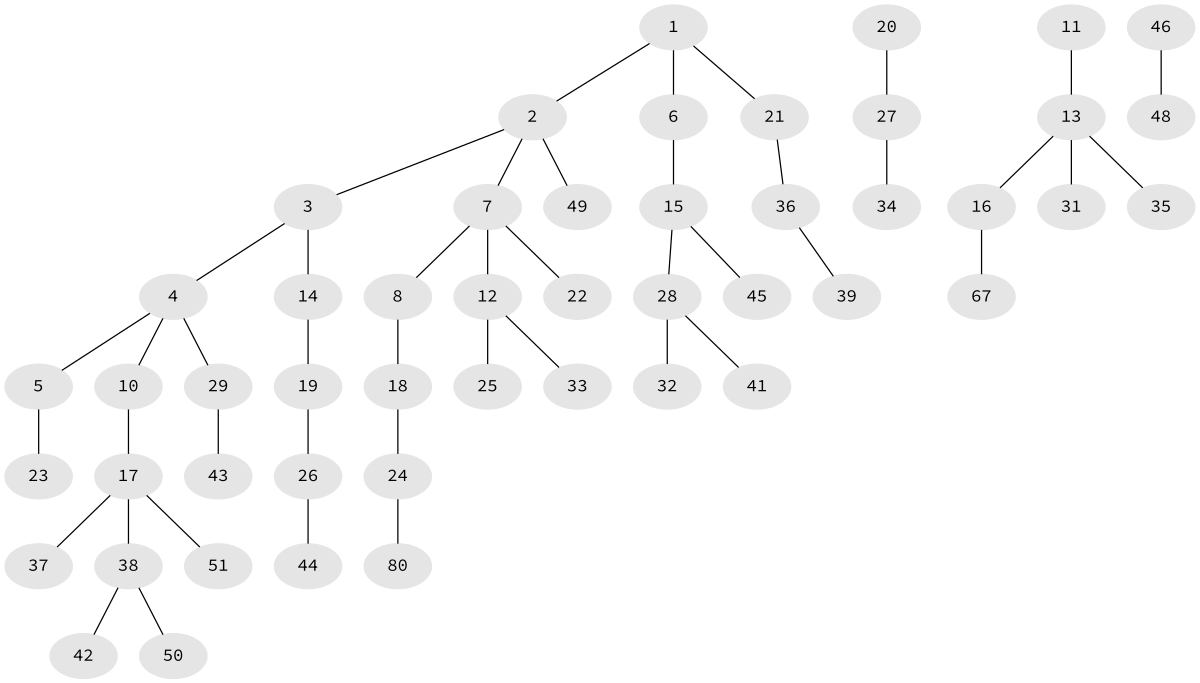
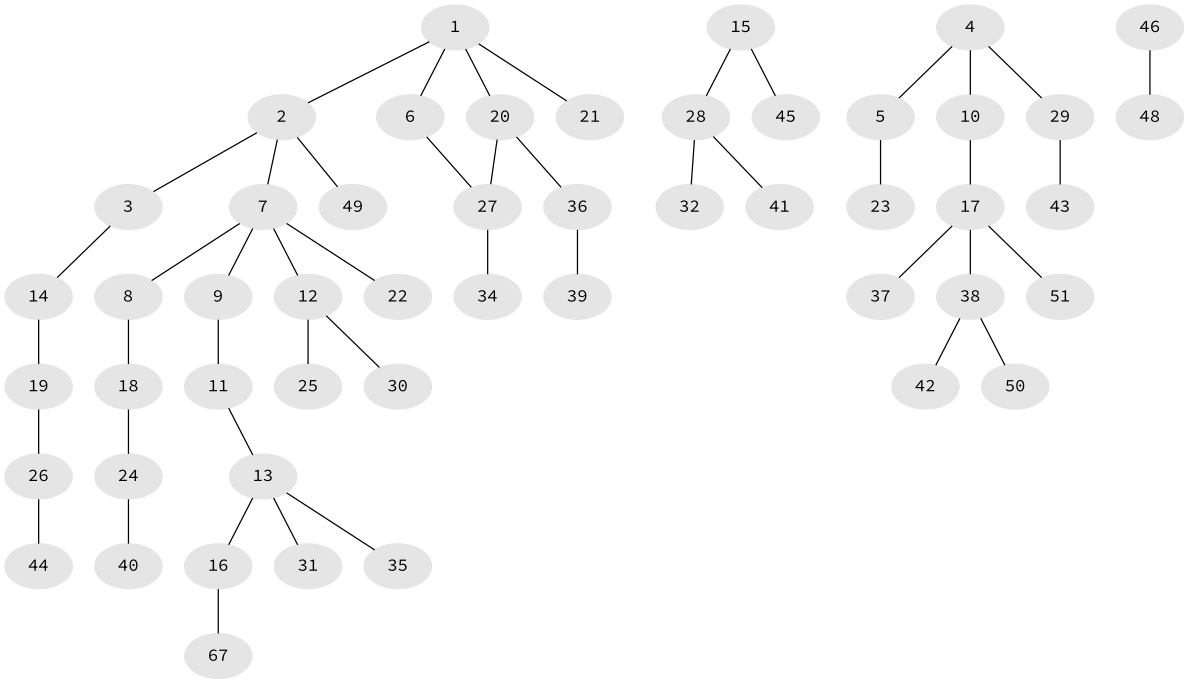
edge "1" -- "20": added
edge "6" -- "15": now "6" -- "27"
edge "21" -- "36": now "20" -- "36"
edge "3" -- "4": removed
node "9": added
node "33": label "33" -> "30"
node "80": label "80" -> "40"
